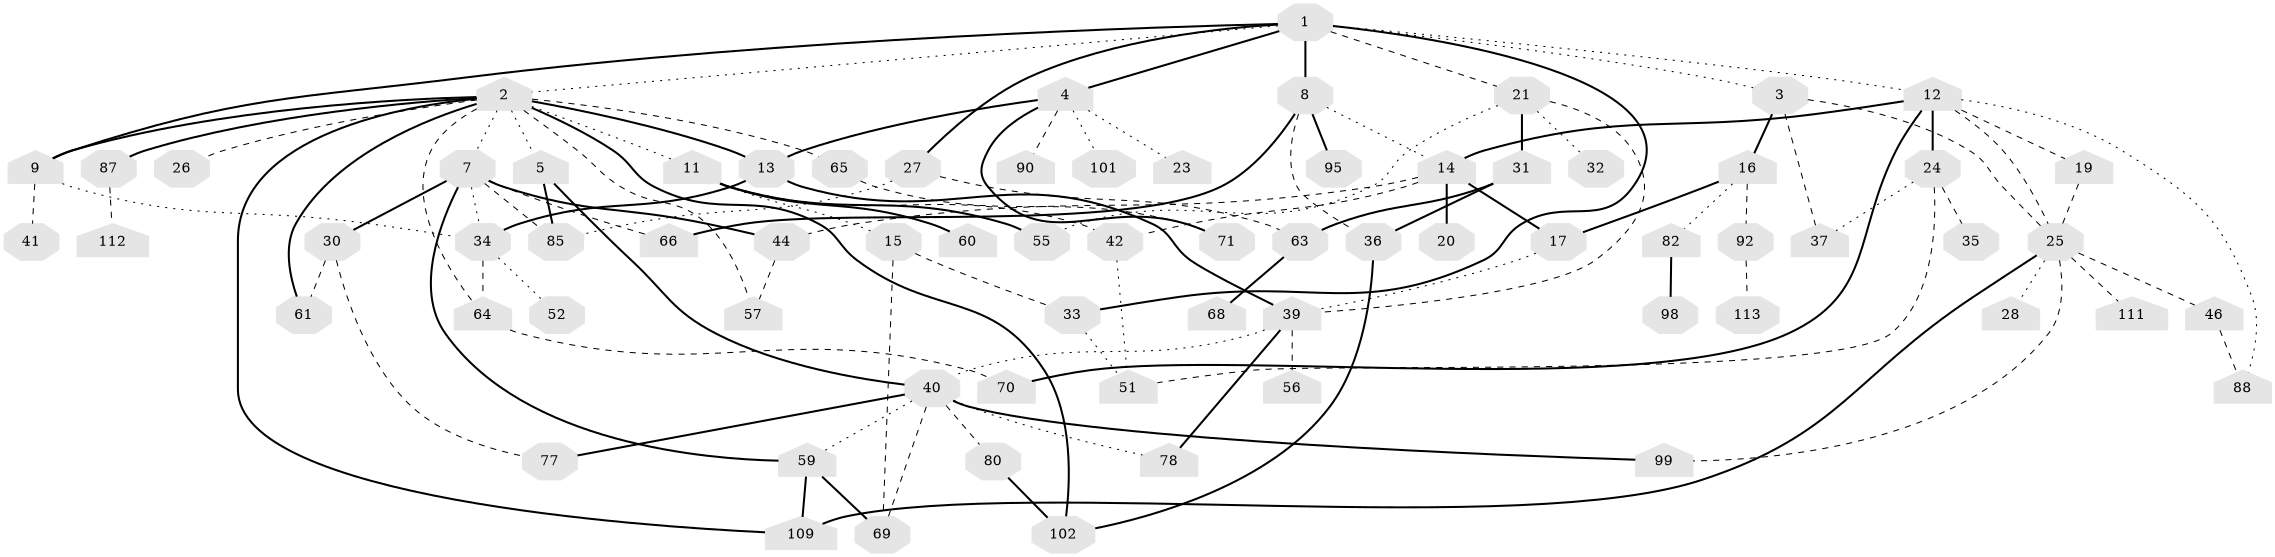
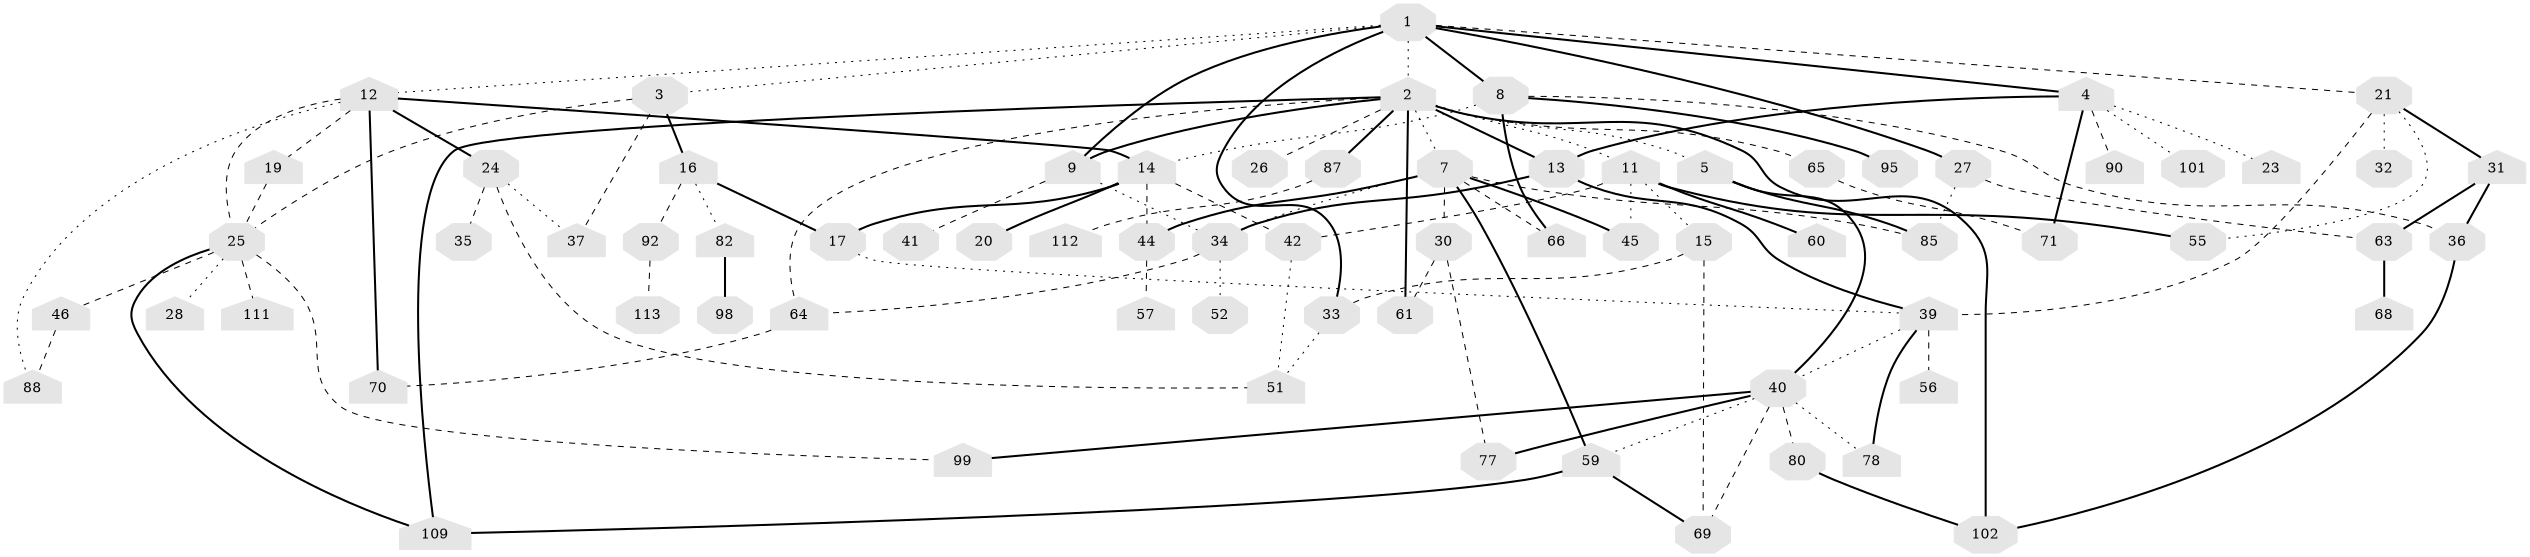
edge "2" -- "57": removed
edge "7" -- "30": style bold -> dashed
node "45": added
